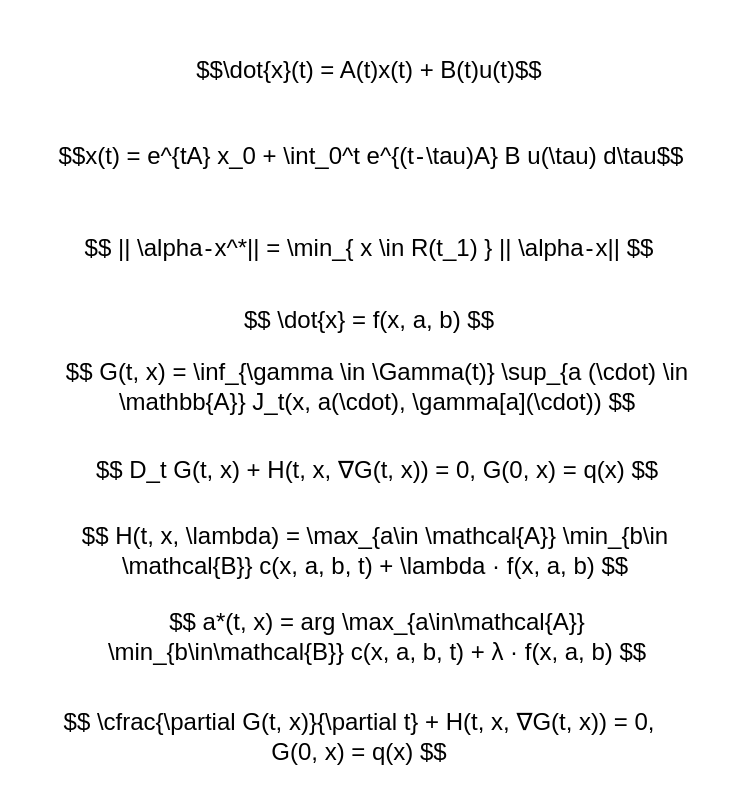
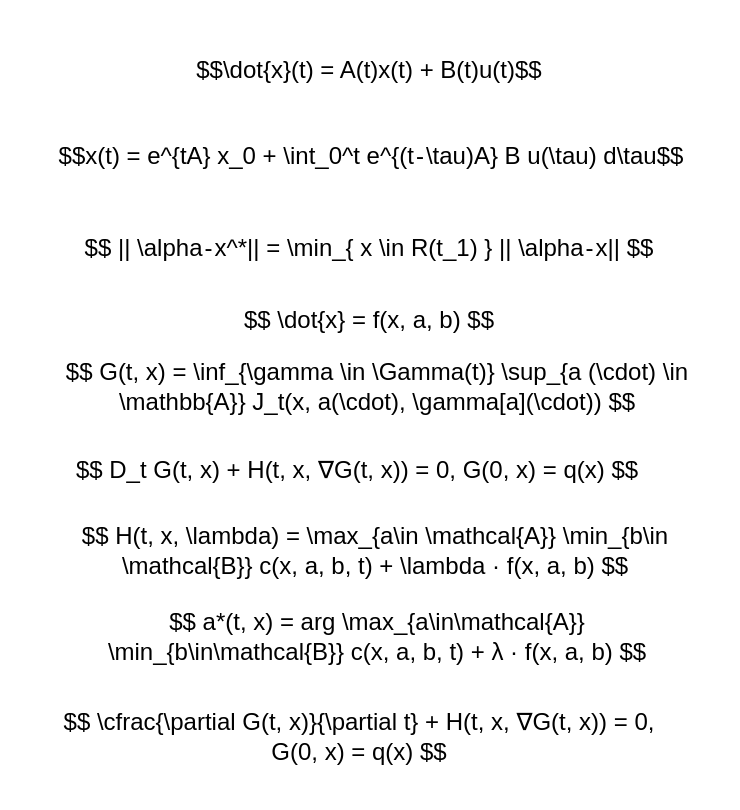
node "$$ D_t G(t, x) + H(t, x, ∇G(t, x)) = 0, G(0, x) = q(x) $$": moved (378, 471) -> (358, 471)
